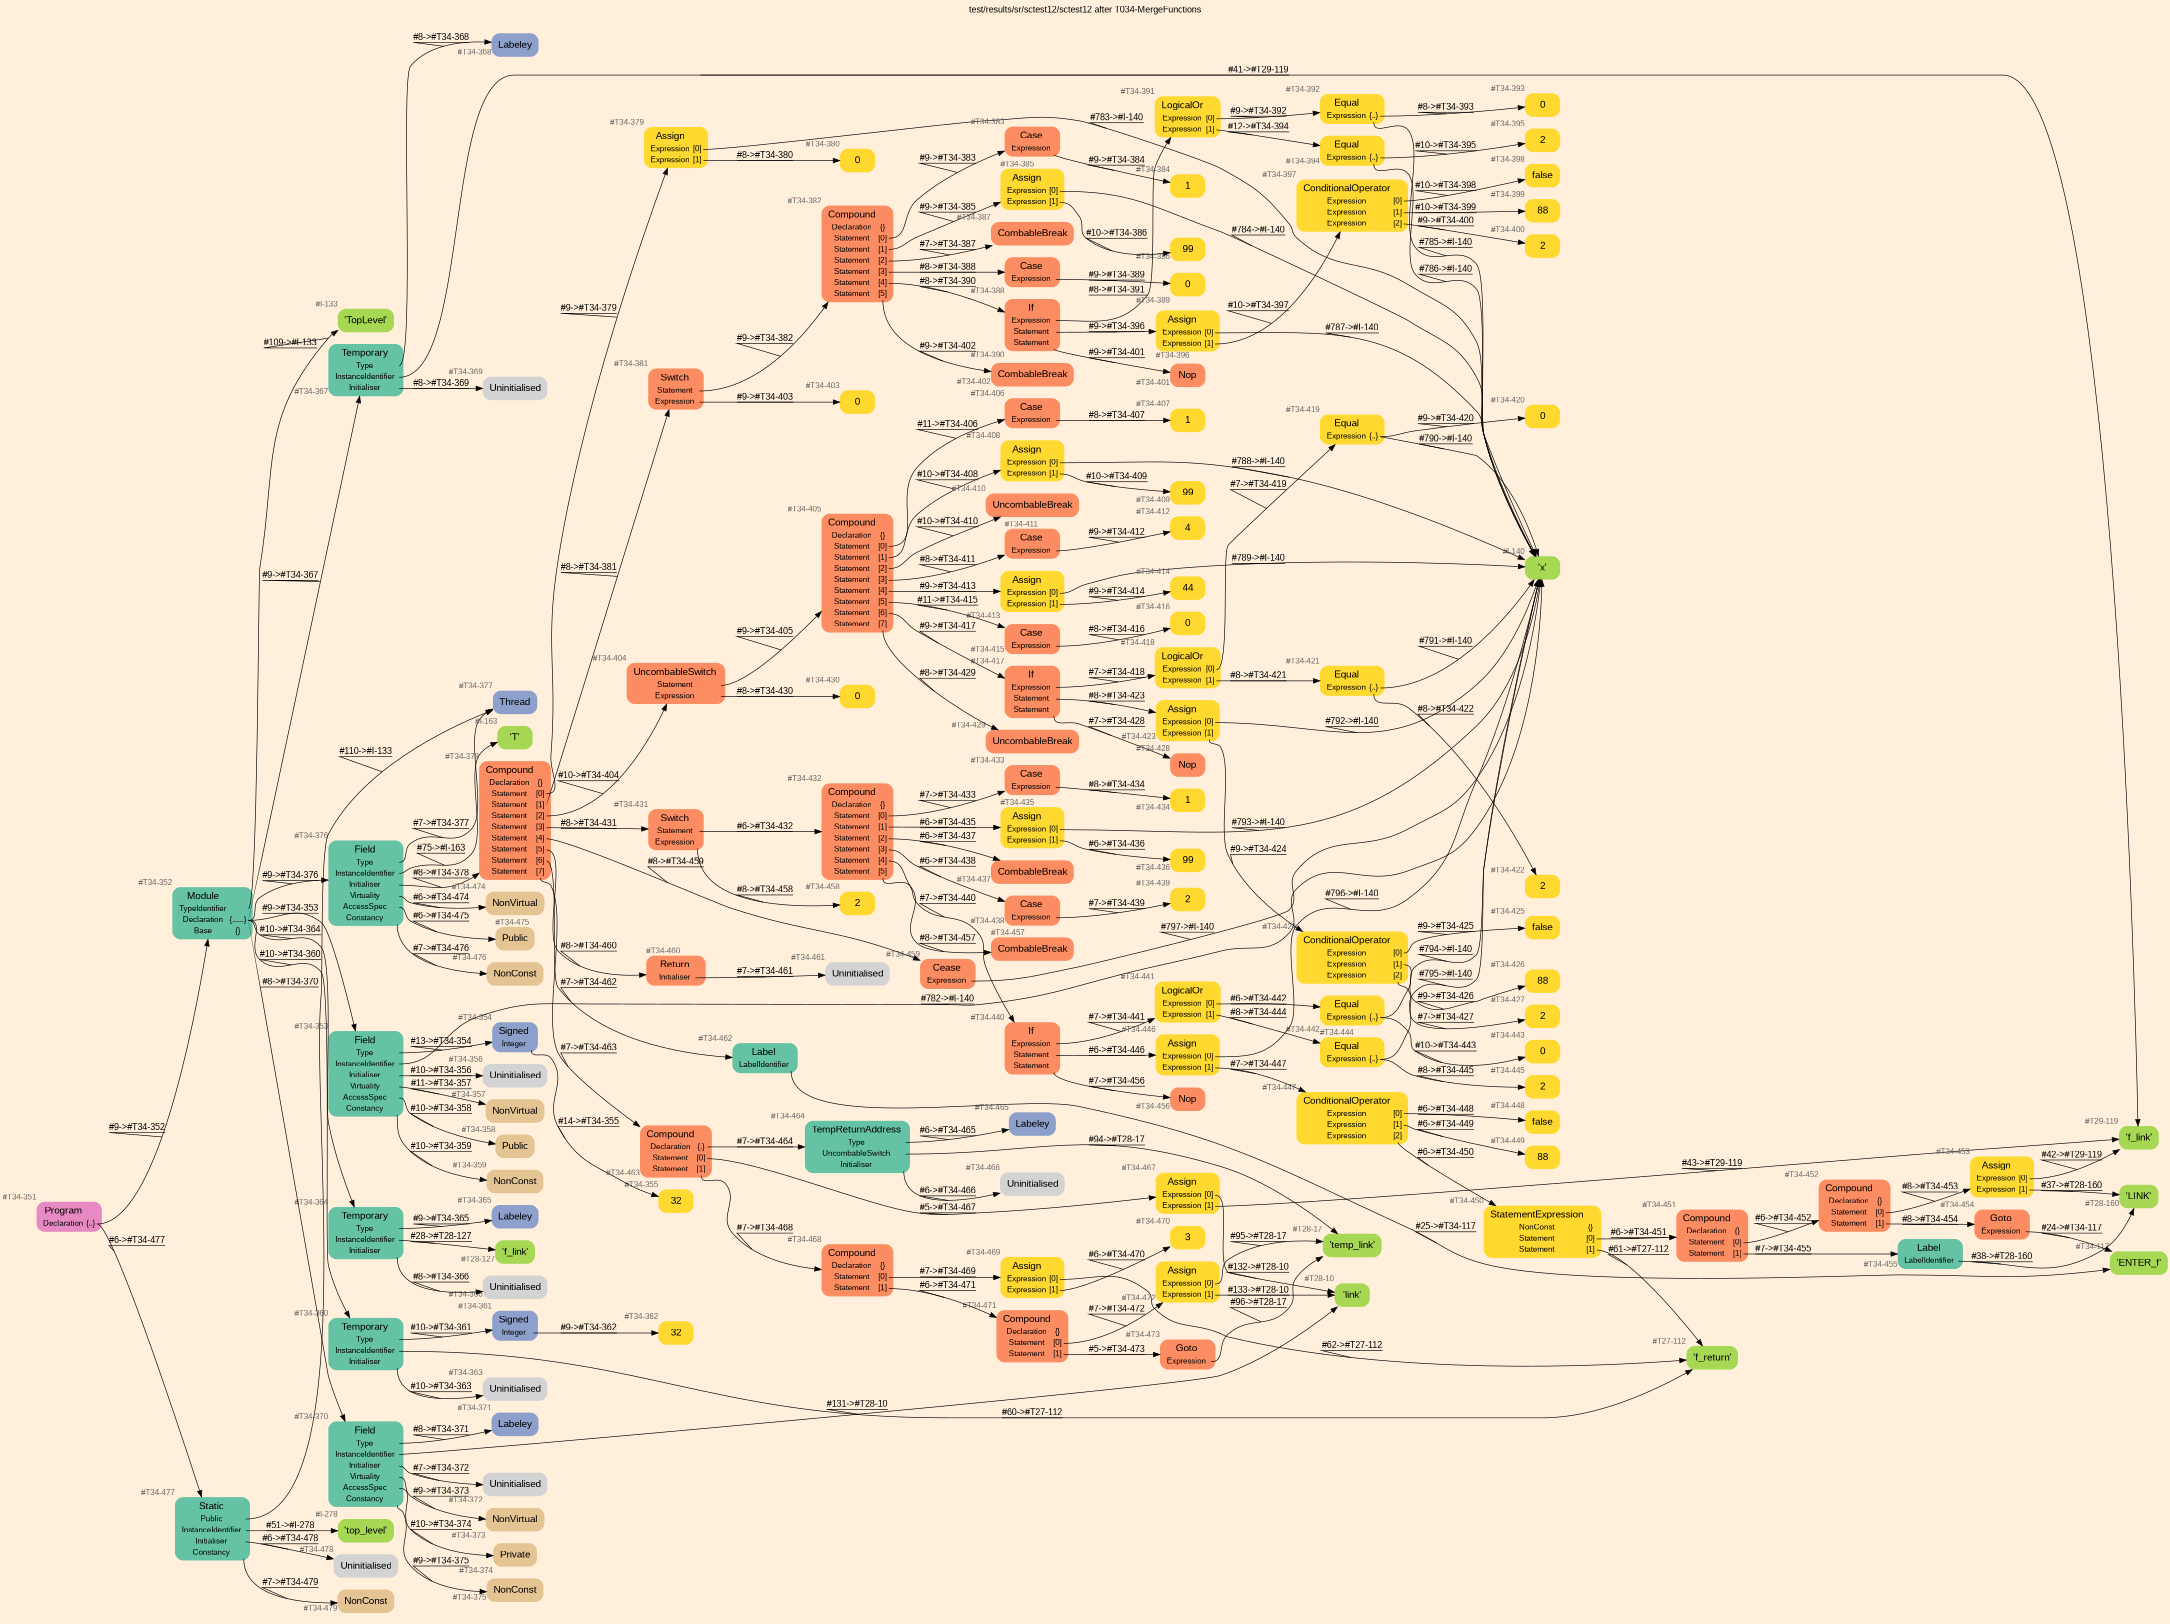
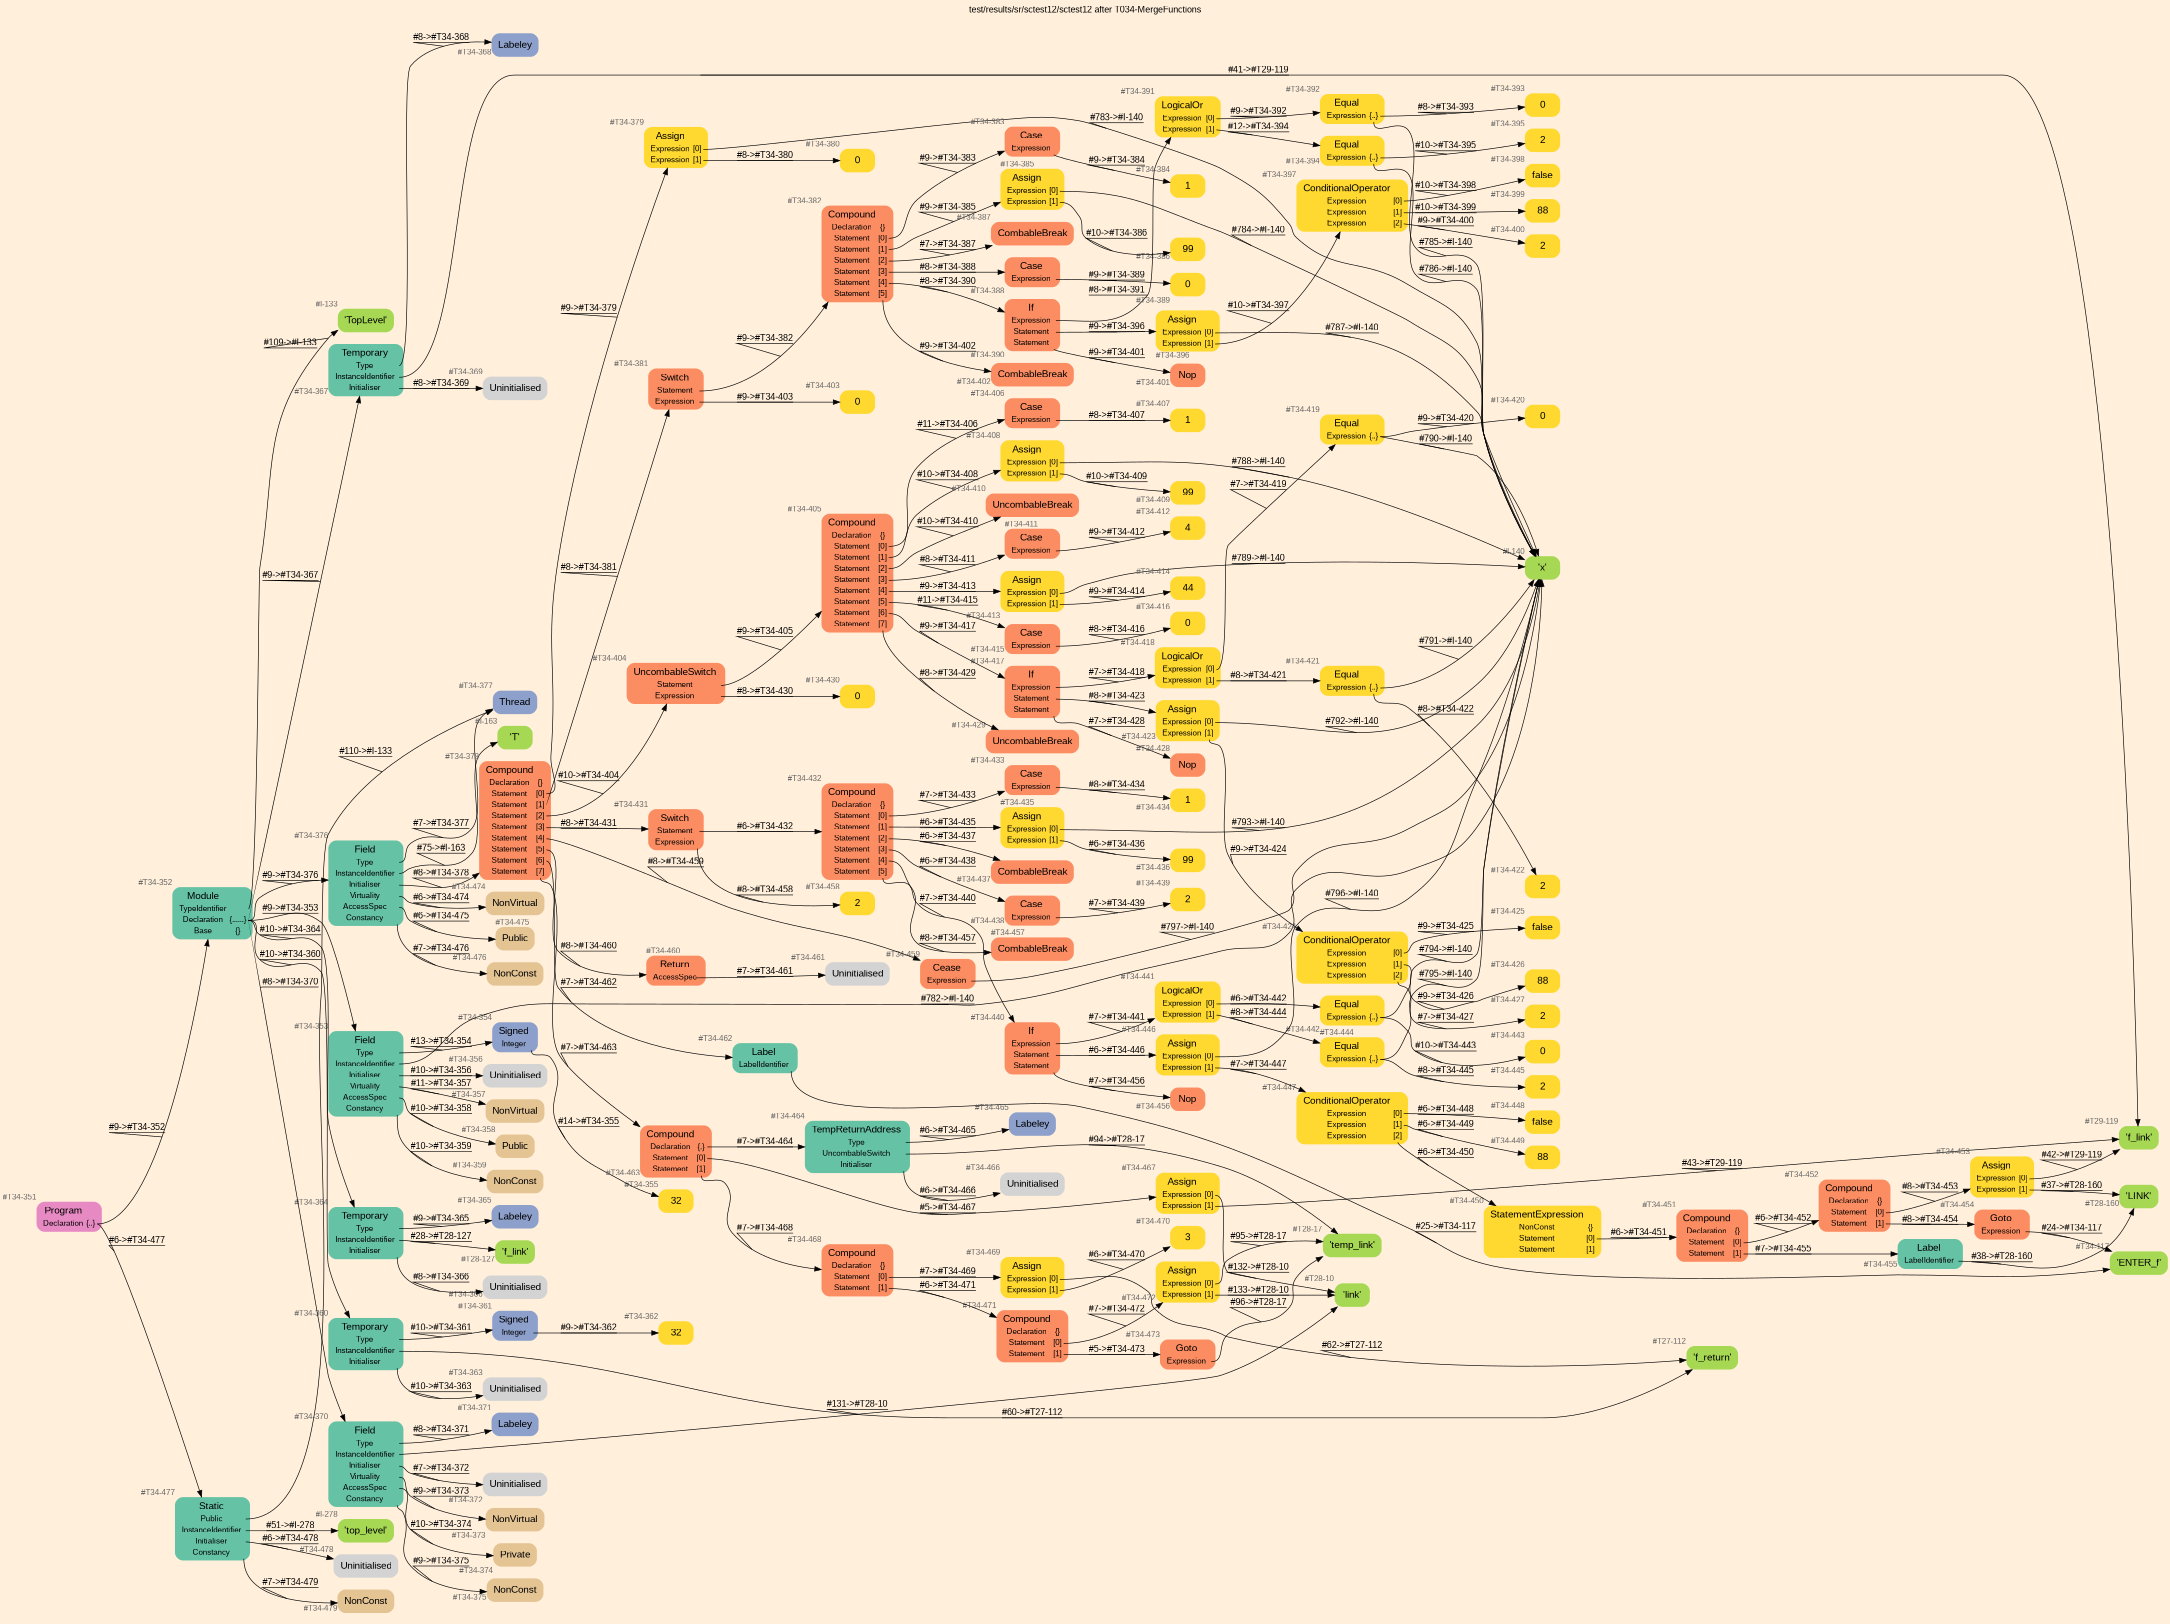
node "Return": text "Initialiser" -> "AccessSpec"
edge "StatementExpression" -> "'f_return'": removed, label "#61->#T27-112"
